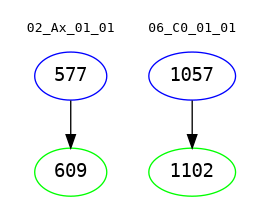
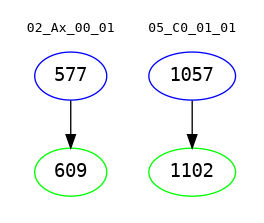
cluster "02_Ax_01_01": label "02_Ax_01_01" -> "02_Ax_00_01"
cluster "06_C0_01_01": label "06_C0_01_01" -> "05_C0_01_01"
